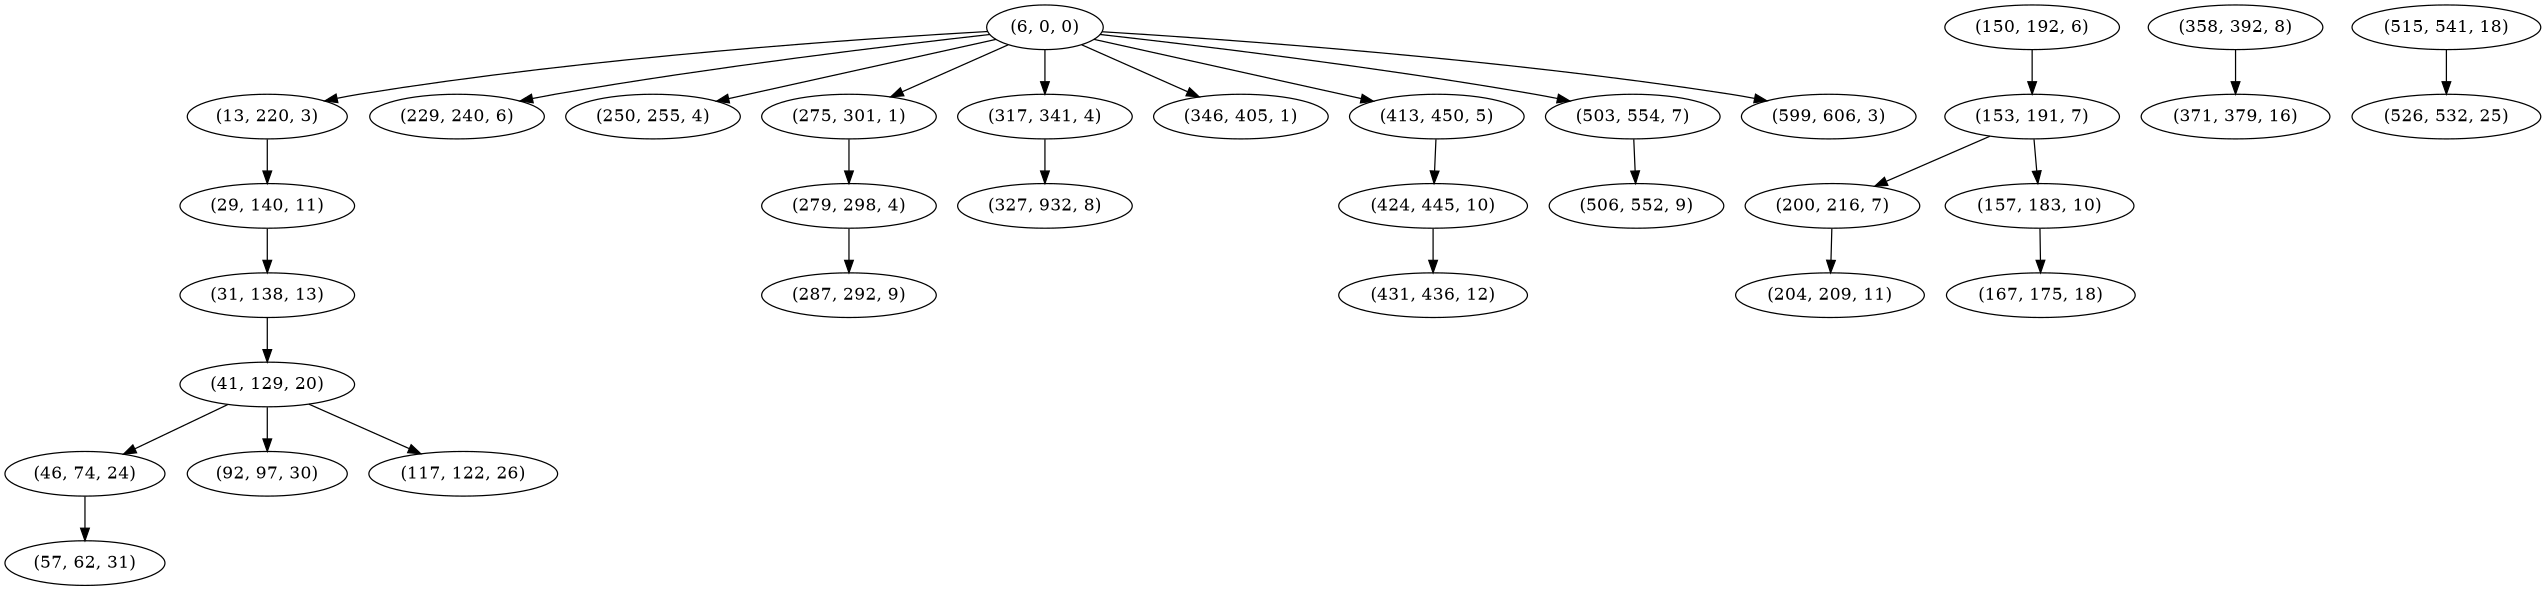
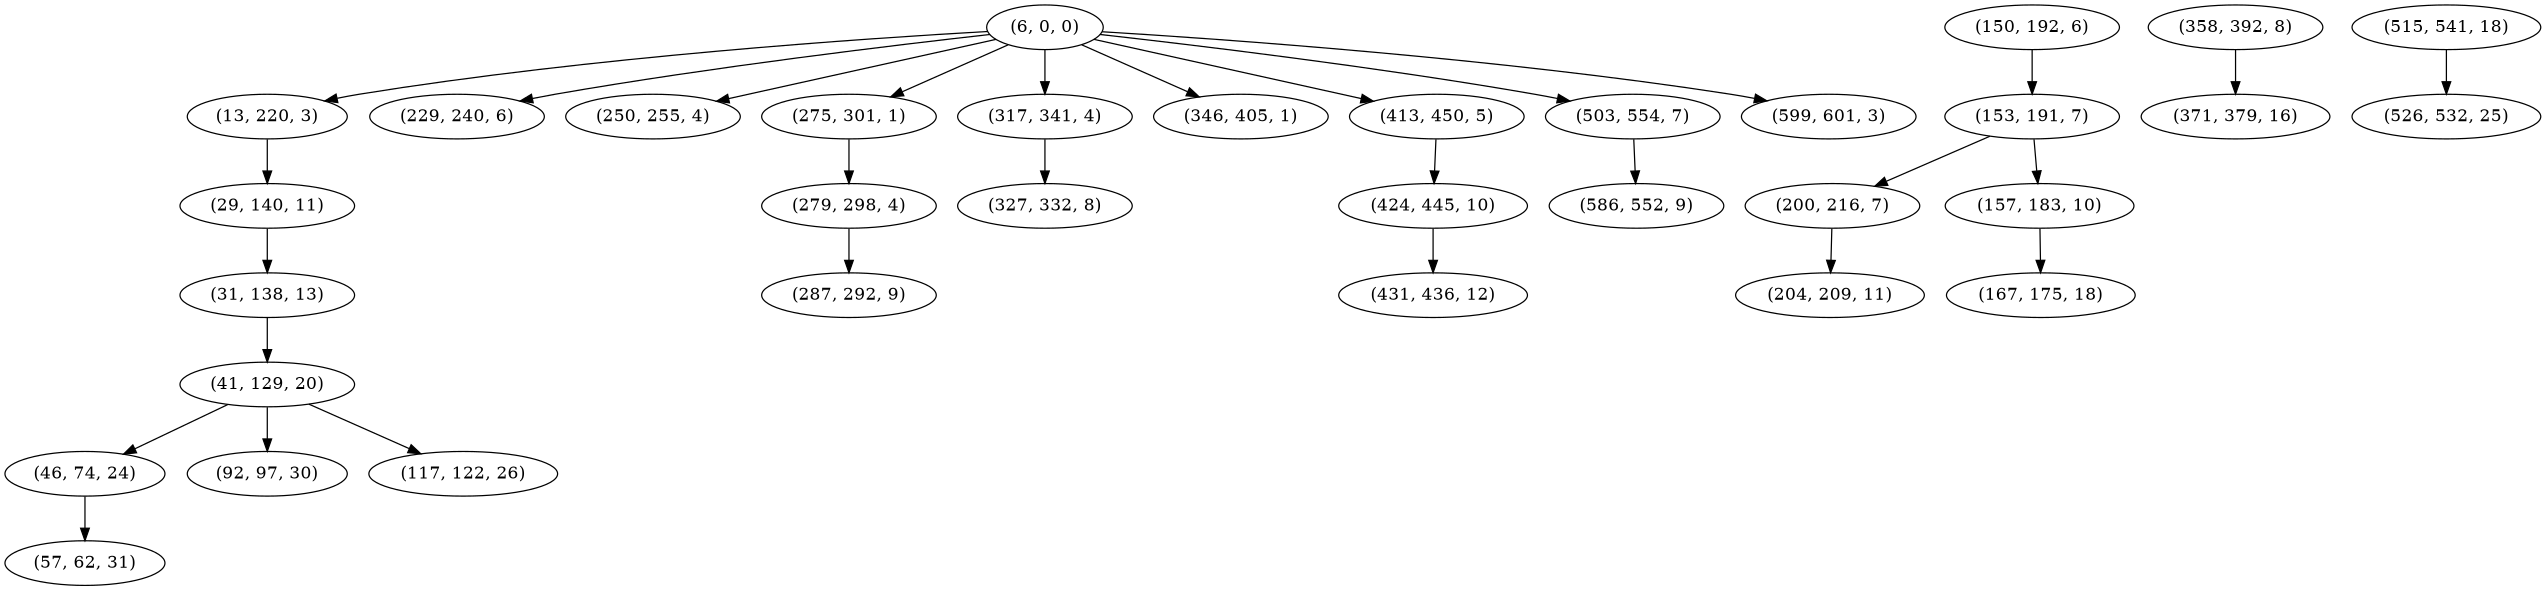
node "(599, 606, 3)": label "(599, 606, 3)" -> "(599, 601, 3)"
node "(327, 932, 8)": label "(327, 932, 8)" -> "(327, 332, 8)"
node "(506, 552, 9)": label "(506, 552, 9)" -> "(586, 552, 9)"
